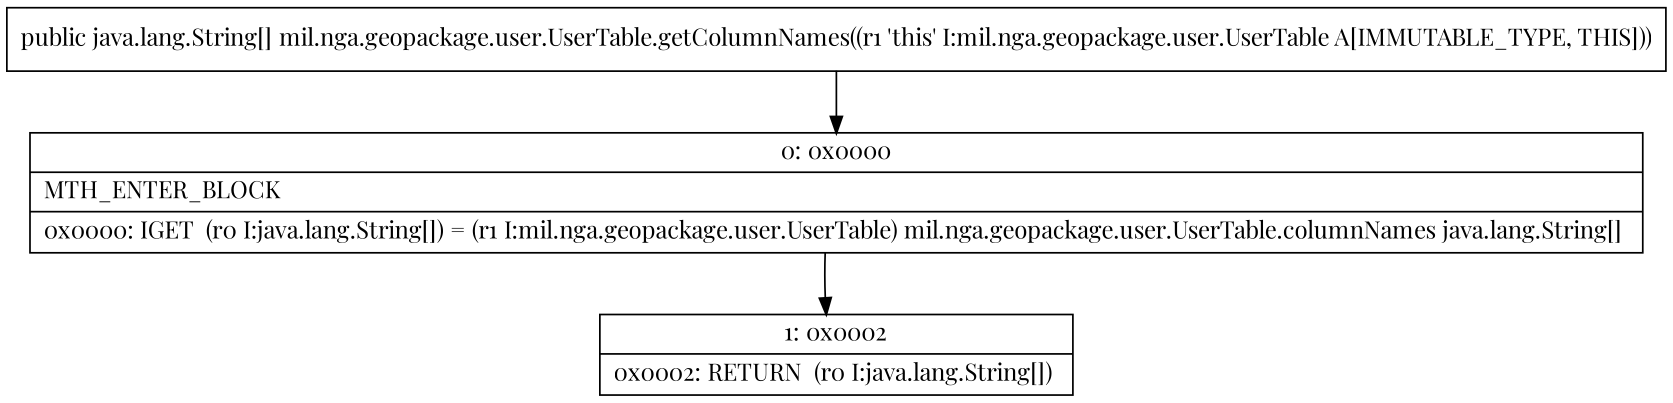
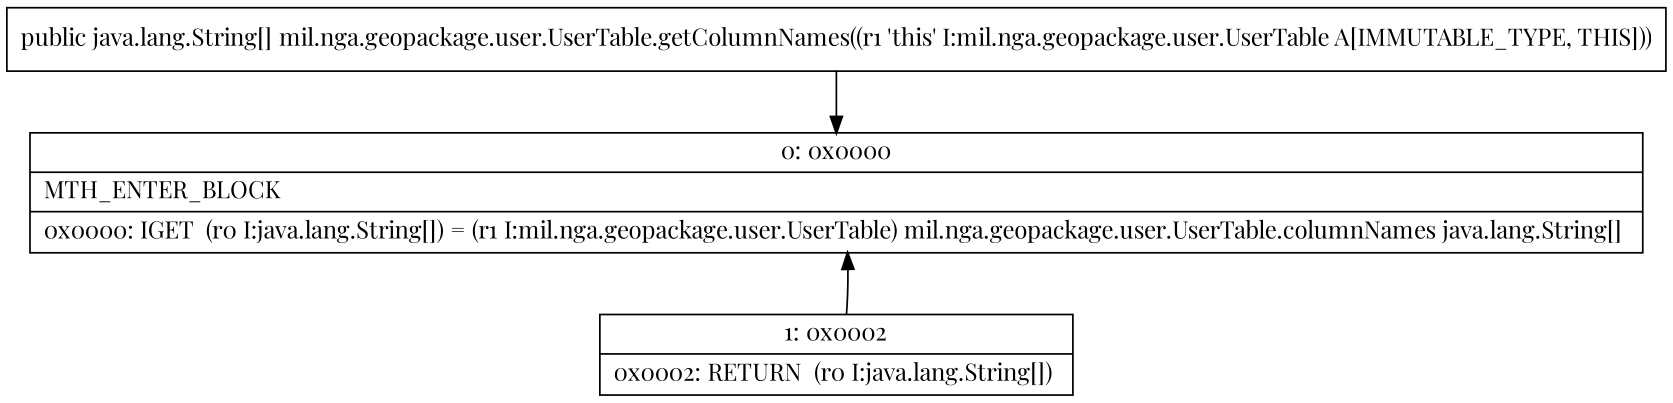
edge "0: 0x0000" -> "1: 0x0002": reversed
